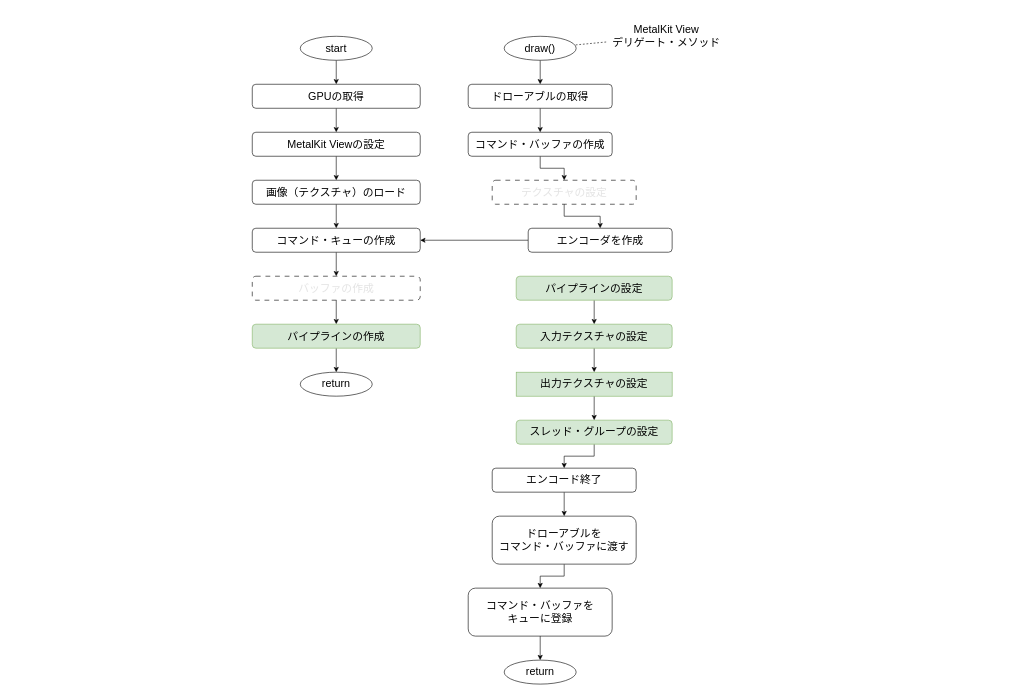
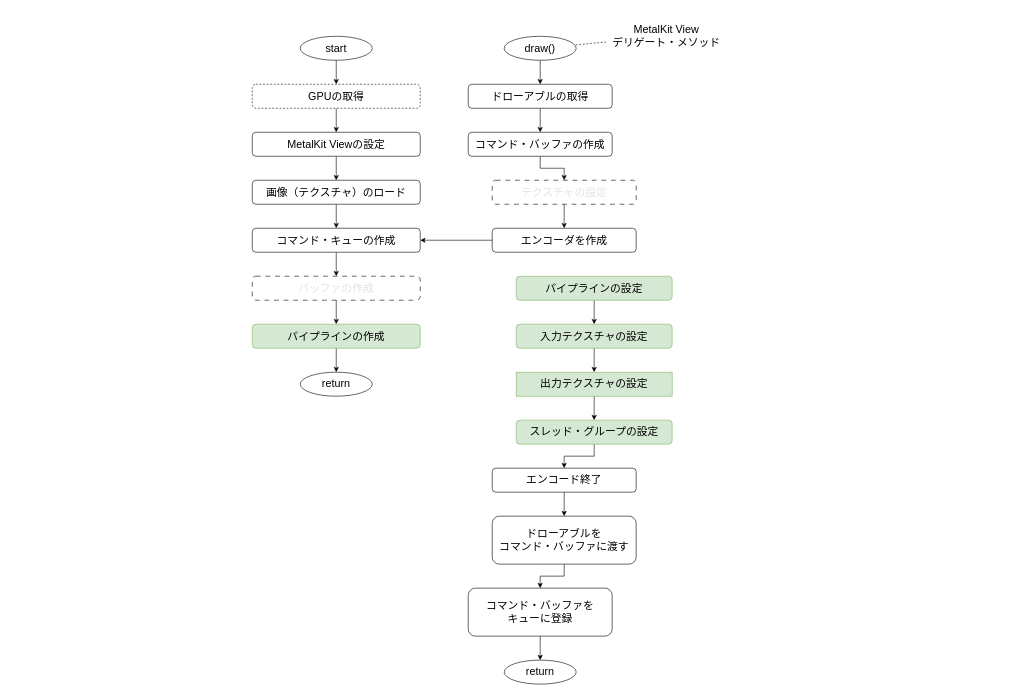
node "GPUの取得": style solid -> dashed
node "エンコーダを作成": moved (600, 240) -> (564, 240)
